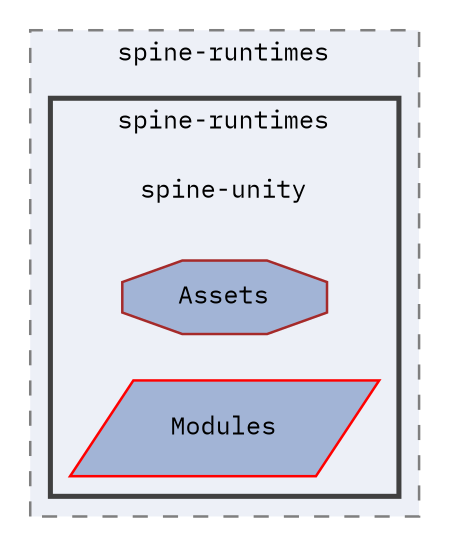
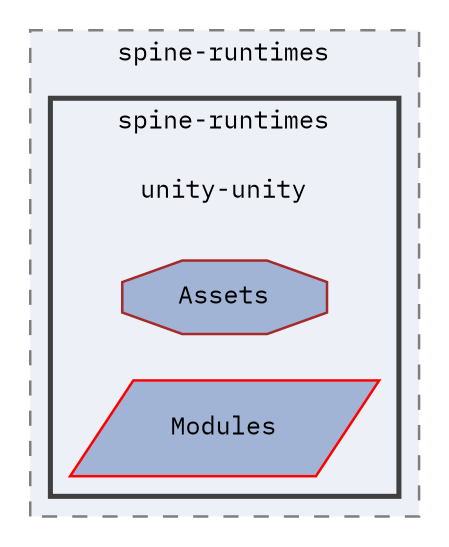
node "spine-unity": label "spine-unity" -> "unity-unity"
